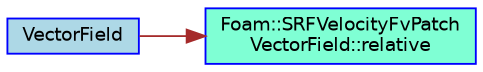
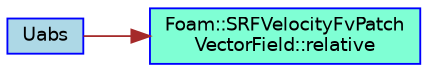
node "VectorField": label "VectorField" -> "Uabs"
